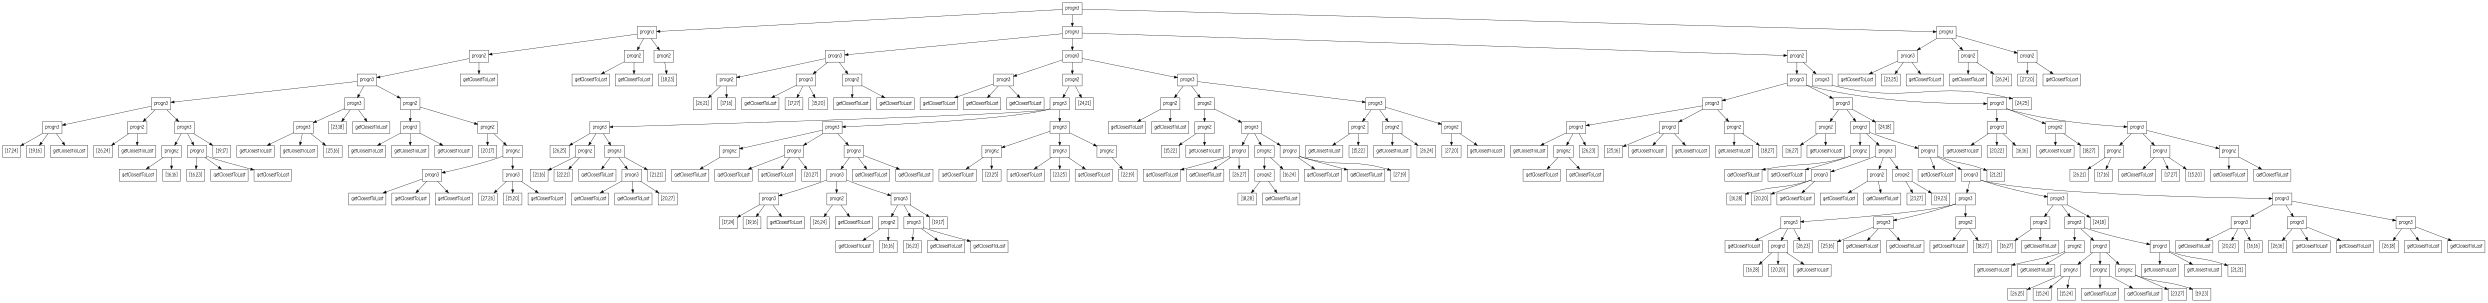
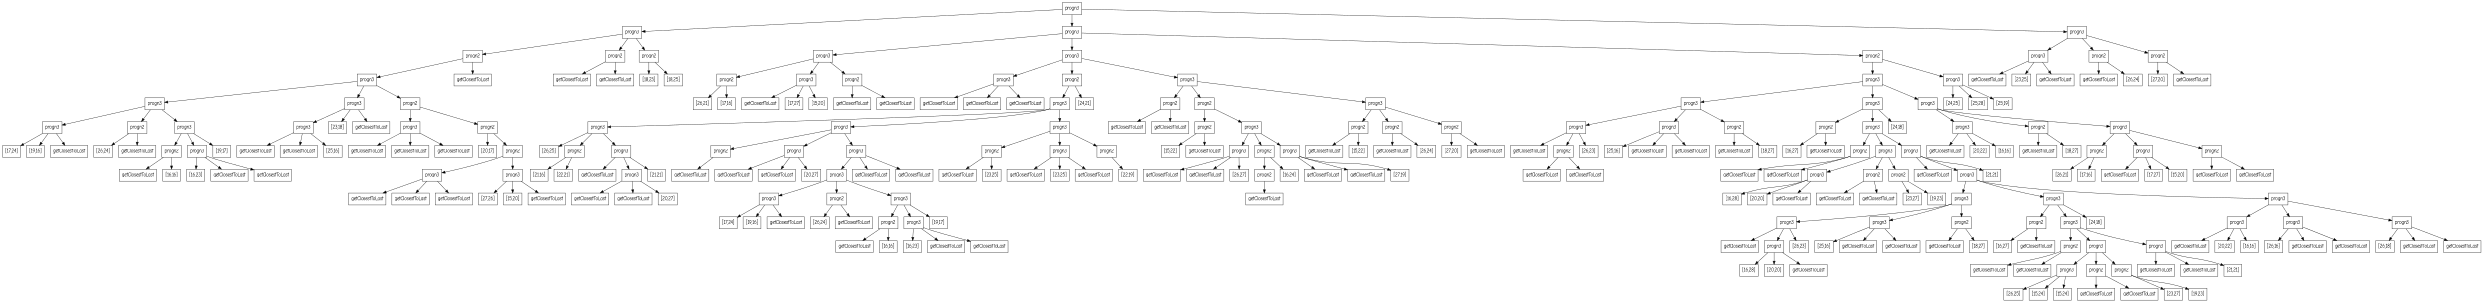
node "[18,25]": added
node "[25,28]": added
node "[25,19]": added
node "[18,28]": removed
